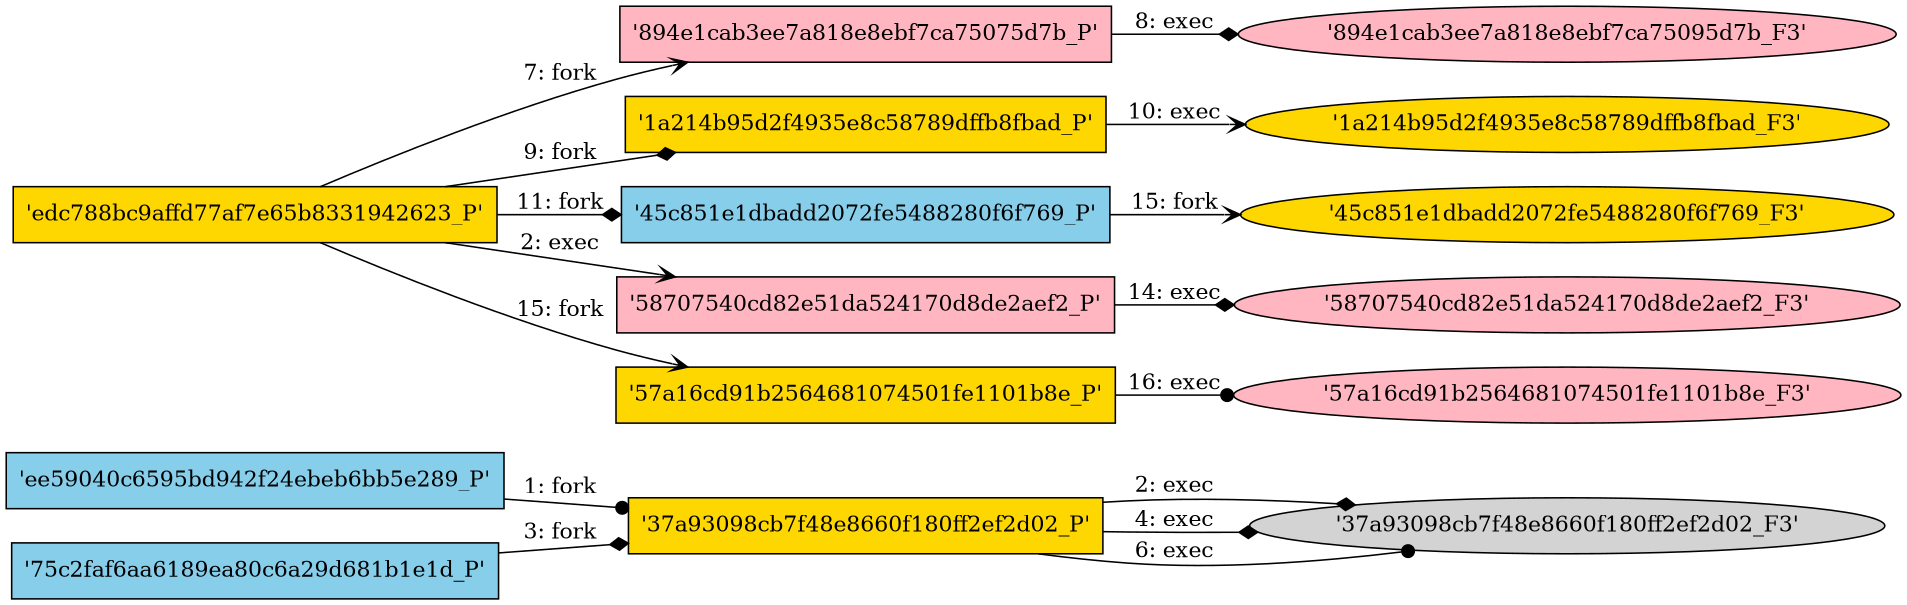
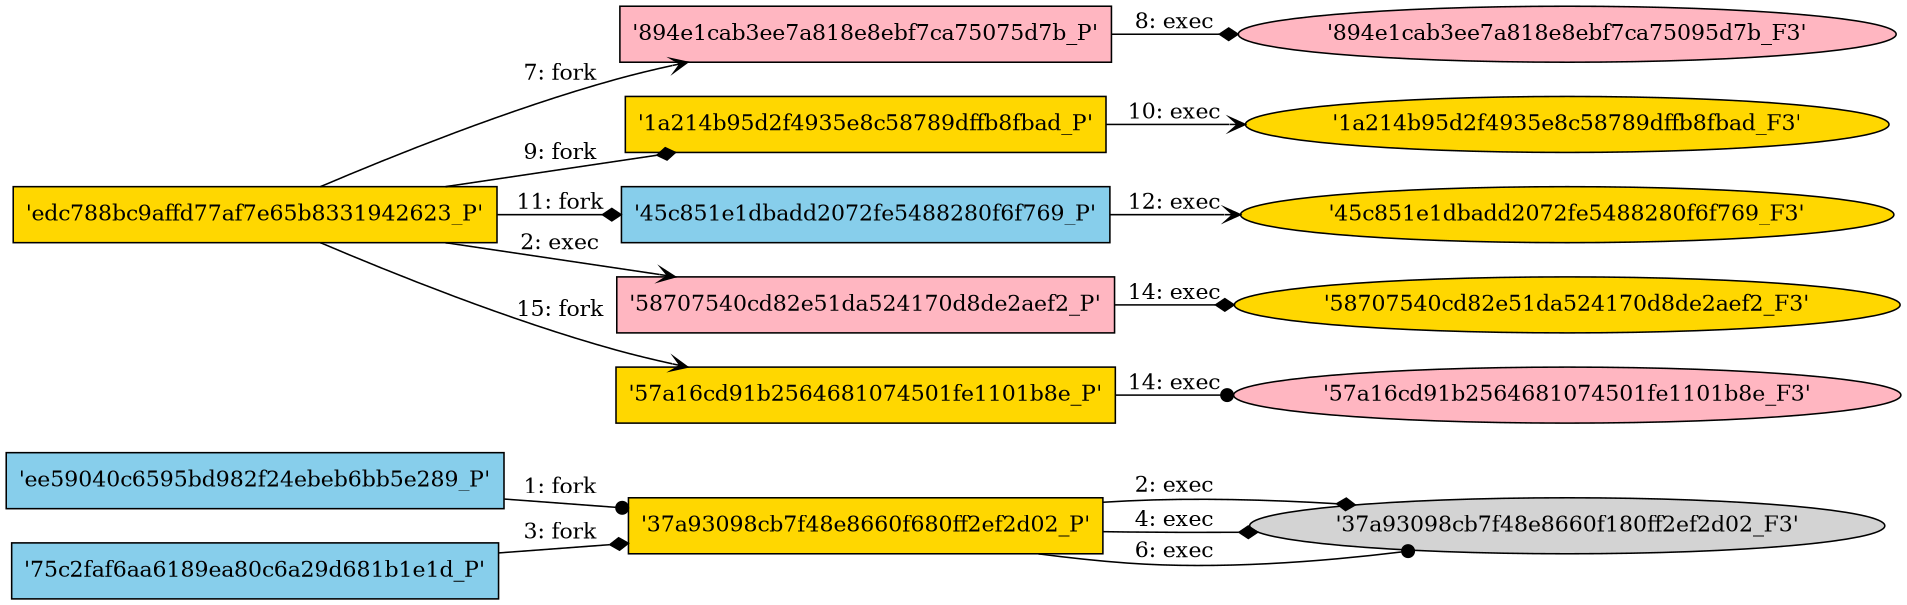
edge "'45c851e1dbadd2072fe5488280f6f769_P'" -> "'45c851e1dbadd2072fe5488280f6f769_F3'": label "15: fork" -> "12: exec"
node "'58707540cd82e51da524170d8de2aef2_F3'": fillcolor lightpink -> gold
edge "'57a16cd91b2564681074501fe1101b8e_P'" -> "'57a16cd91b2564681074501fe1101b8e_F3'": label "16: exec" -> "14: exec"
node "'ee59040c6595bd942f24ebeb6bb5e289_P'": label "'ee59040c6595bd942f24ebeb6bb5e289_P'" -> "'ee59040c6595bd982f24ebeb6bb5e289_P'"
node "'37a93098cb7f48e8660f180ff2ef2d02_P'": label "'37a93098cb7f48e8660f180ff2ef2d02_P'" -> "'37a93098cb7f48e8660f680ff2ef2d02_P'"
